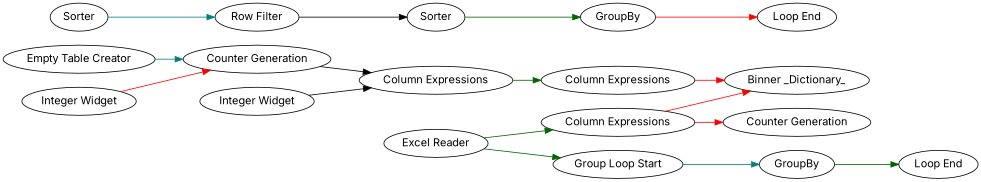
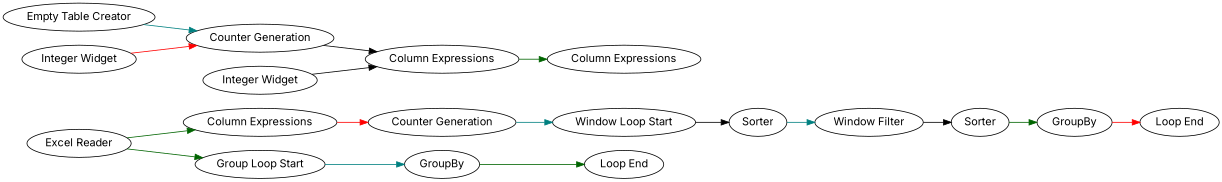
node "Row Filter": label "Row Filter" -> "Window Filter"
node "Binner _Dictionary_": removed
node "Window Loop Start": added
